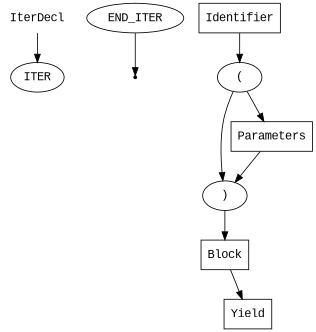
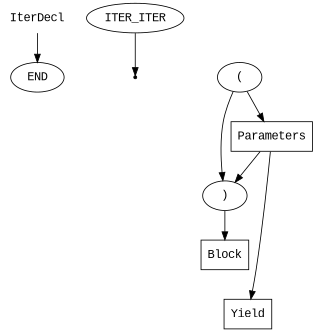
node "END_ITER": label "END_ITER" -> "ITER_ITER"
node "Identifier": removed
node "ITER": label "ITER" -> "END"
edge "Block" -> "Yield": now "Parameters" -> "Yield"
